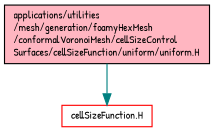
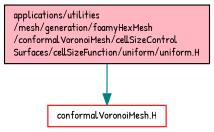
node "cellSizeFunction.H": label "cellSizeFunction.H" -> "conformalVoronoiMesh.H"
